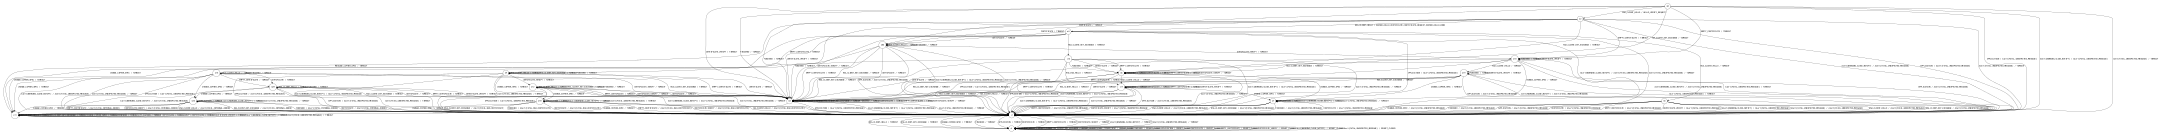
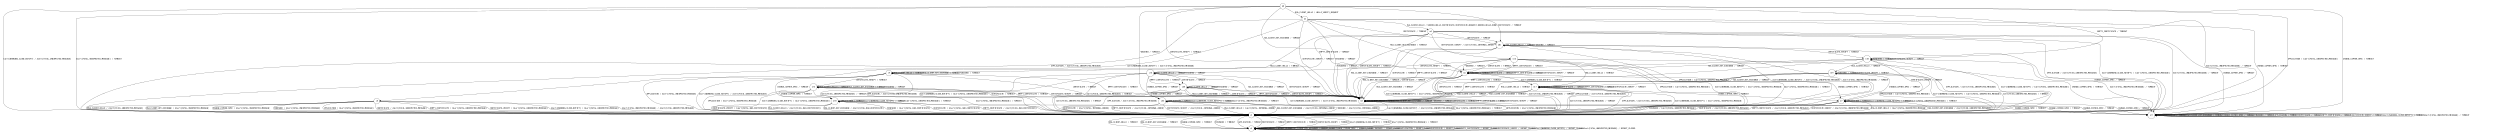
edge "s0" -> "s11": added, label "CHANGE_CIPHER_SPEC / TIMEOUT"
edge "s4" -> "s14": label "RSA_CLIENT_KEY_EXCHANGE / TIMEOUT" -> "CERTIFICATE_VERIFY / Alert(FATAL,INTERNAL_ERROR)"
edge "s2" -> "s18": removed, label "EMPTY_CERTIFICATE / TIMEOUT"
edge "s2" -> "s11": label "MESSAGE_CIPHER_SPEC / TIMEOUT" -> "CHANGE_CIPHER_SPEC / TIMEOUT"
edge "s14" -> "s15": added, label "CERTIFICATE_VERIFY / TIMEOUT"
edge "s14" -> "s17": label "RSA_RSA_HELLO / TIMEOUT" -> "RSA_CLIENT_HELLO / TIMEOUT"
edge "s6" -> "s17": label "RSA_CLIENT_HELLO / TIMEOUT" -> "Alert(WARNING,CLOSE_NOTIFY) / TIMEOUT"
edge "s18" -> "s7": label "CHANGE_CIPHER_SPEC / TIMEOUT" -> "CERTIFICATE_VERIFY / TIMEOUT"
edge "s7" -> "s11": added, label "CHANGE_CIPHER_SPEC / TIMEOUT"
